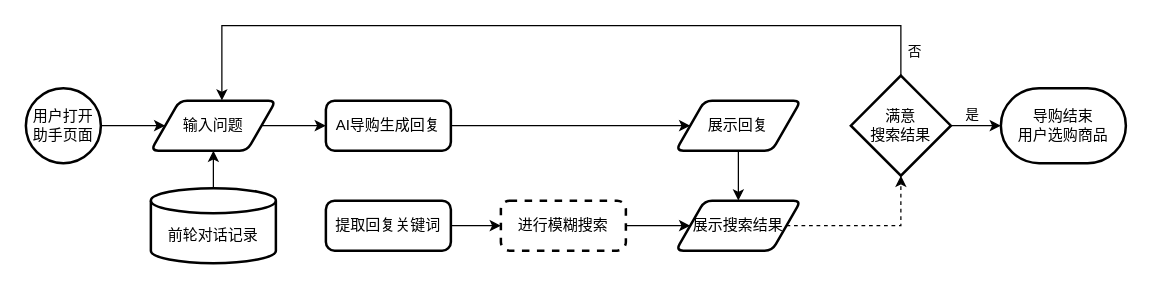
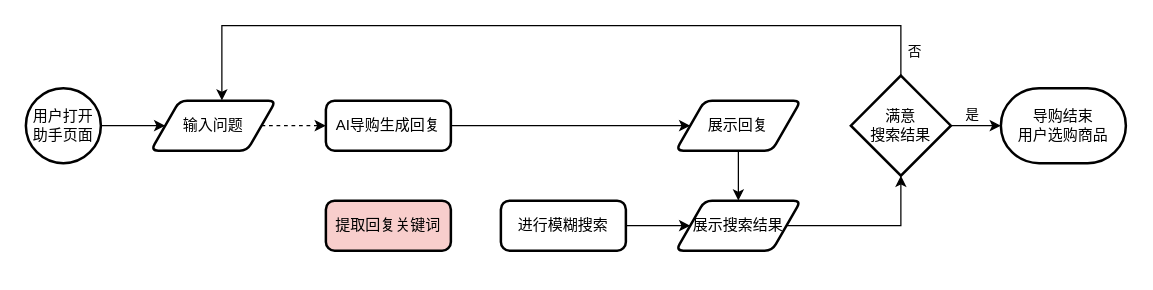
edge "输入问题" -> "AI导购生成回复": style solid -> dashed
edge "前轮对话记录" -> "输入问题": removed
node "前轮对话记录": removed
node "提取回复关键词": fillcolor #ffffff -> #f8cecc
edge "提取回复关键词" -> "进行模糊搜索": removed
node "进行模糊搜索": style dashed -> solid
edge "展示搜索结果" -> "满意 搜索结果": style dashed -> solid
